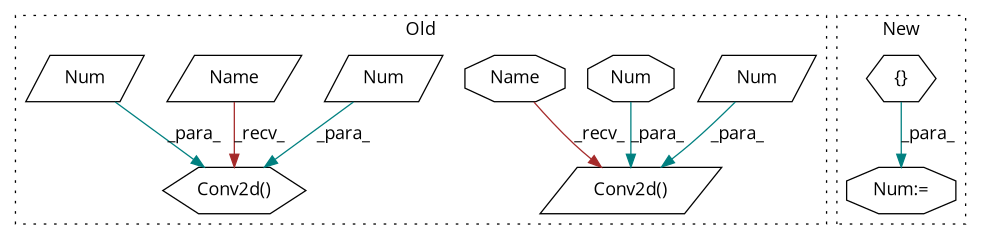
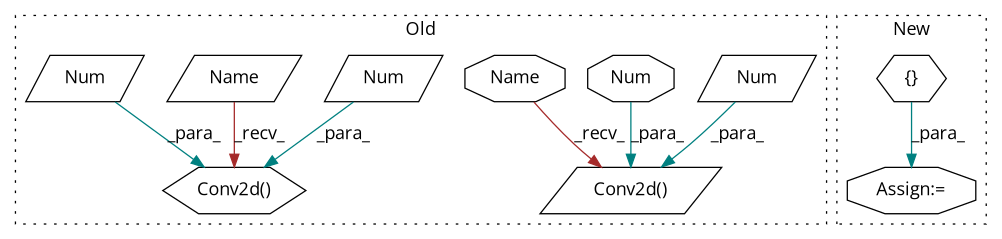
node "Num:=": label "Num:=" -> "Assign:="
